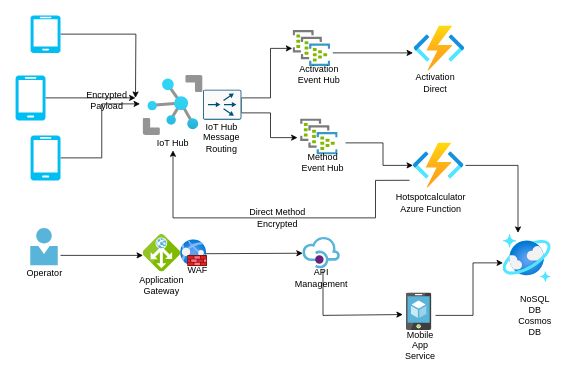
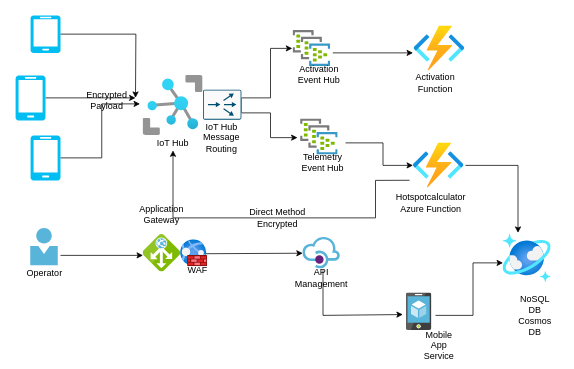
node "Activation Direct": label "Activation Direct" -> "Activation Function"
node "Method Event Hub": label "Method Event Hub" -> "Telemetry Event Hub"
node "Application Gateway": moved (162, 285) -> (162, 214)
node "Mobile App Service": moved (420, 345) -> (439, 345)
